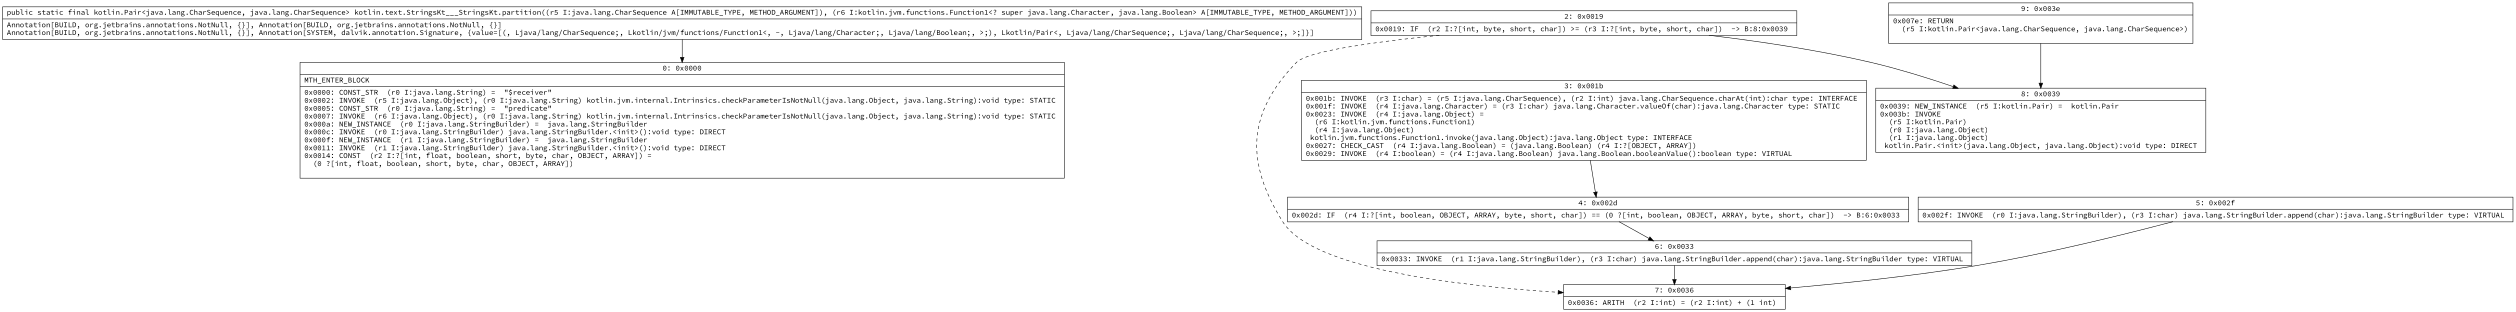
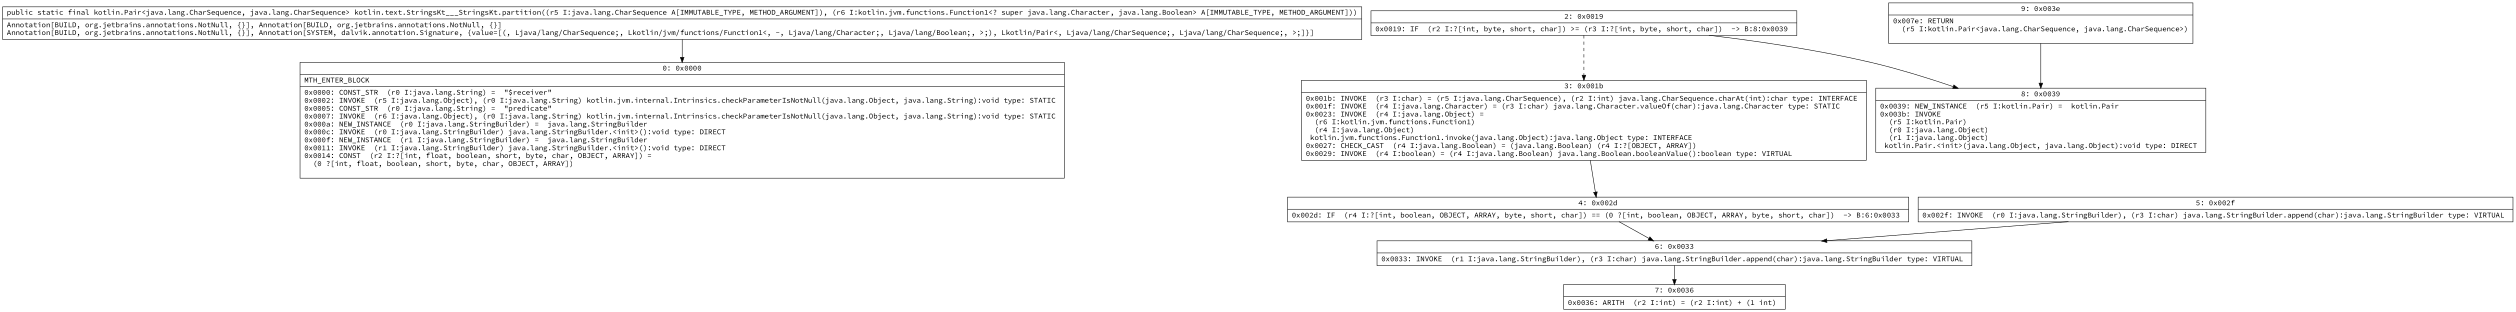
edge "2: 0x0019" -> "7: 0x0036": now "2: 0x0019" -> "3: 0x001b"
edge "5: 0x002f" -> "7: 0x0036": now "5: 0x002f" -> "6: 0x0033"
